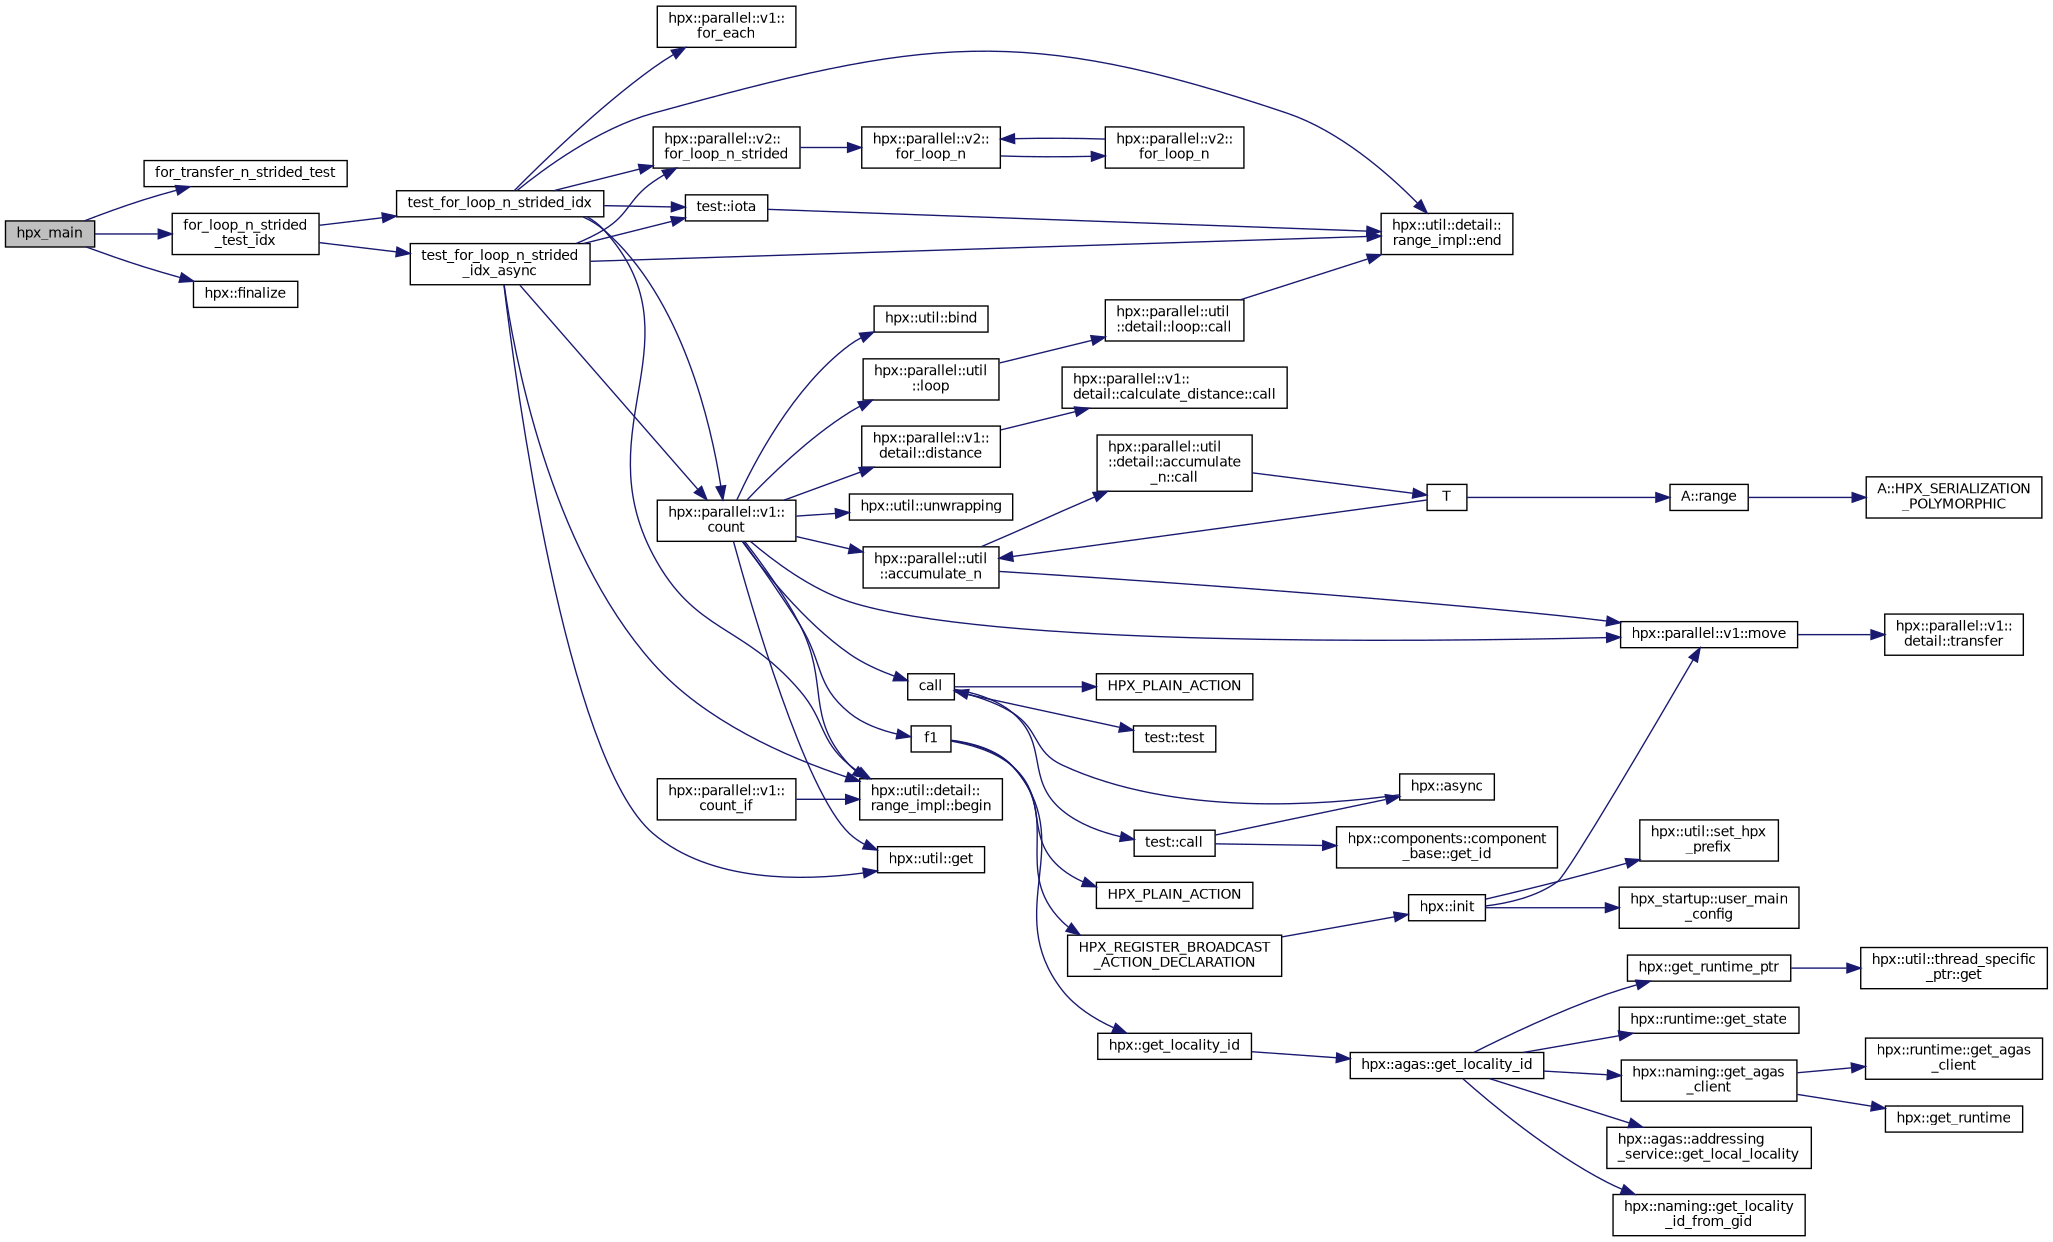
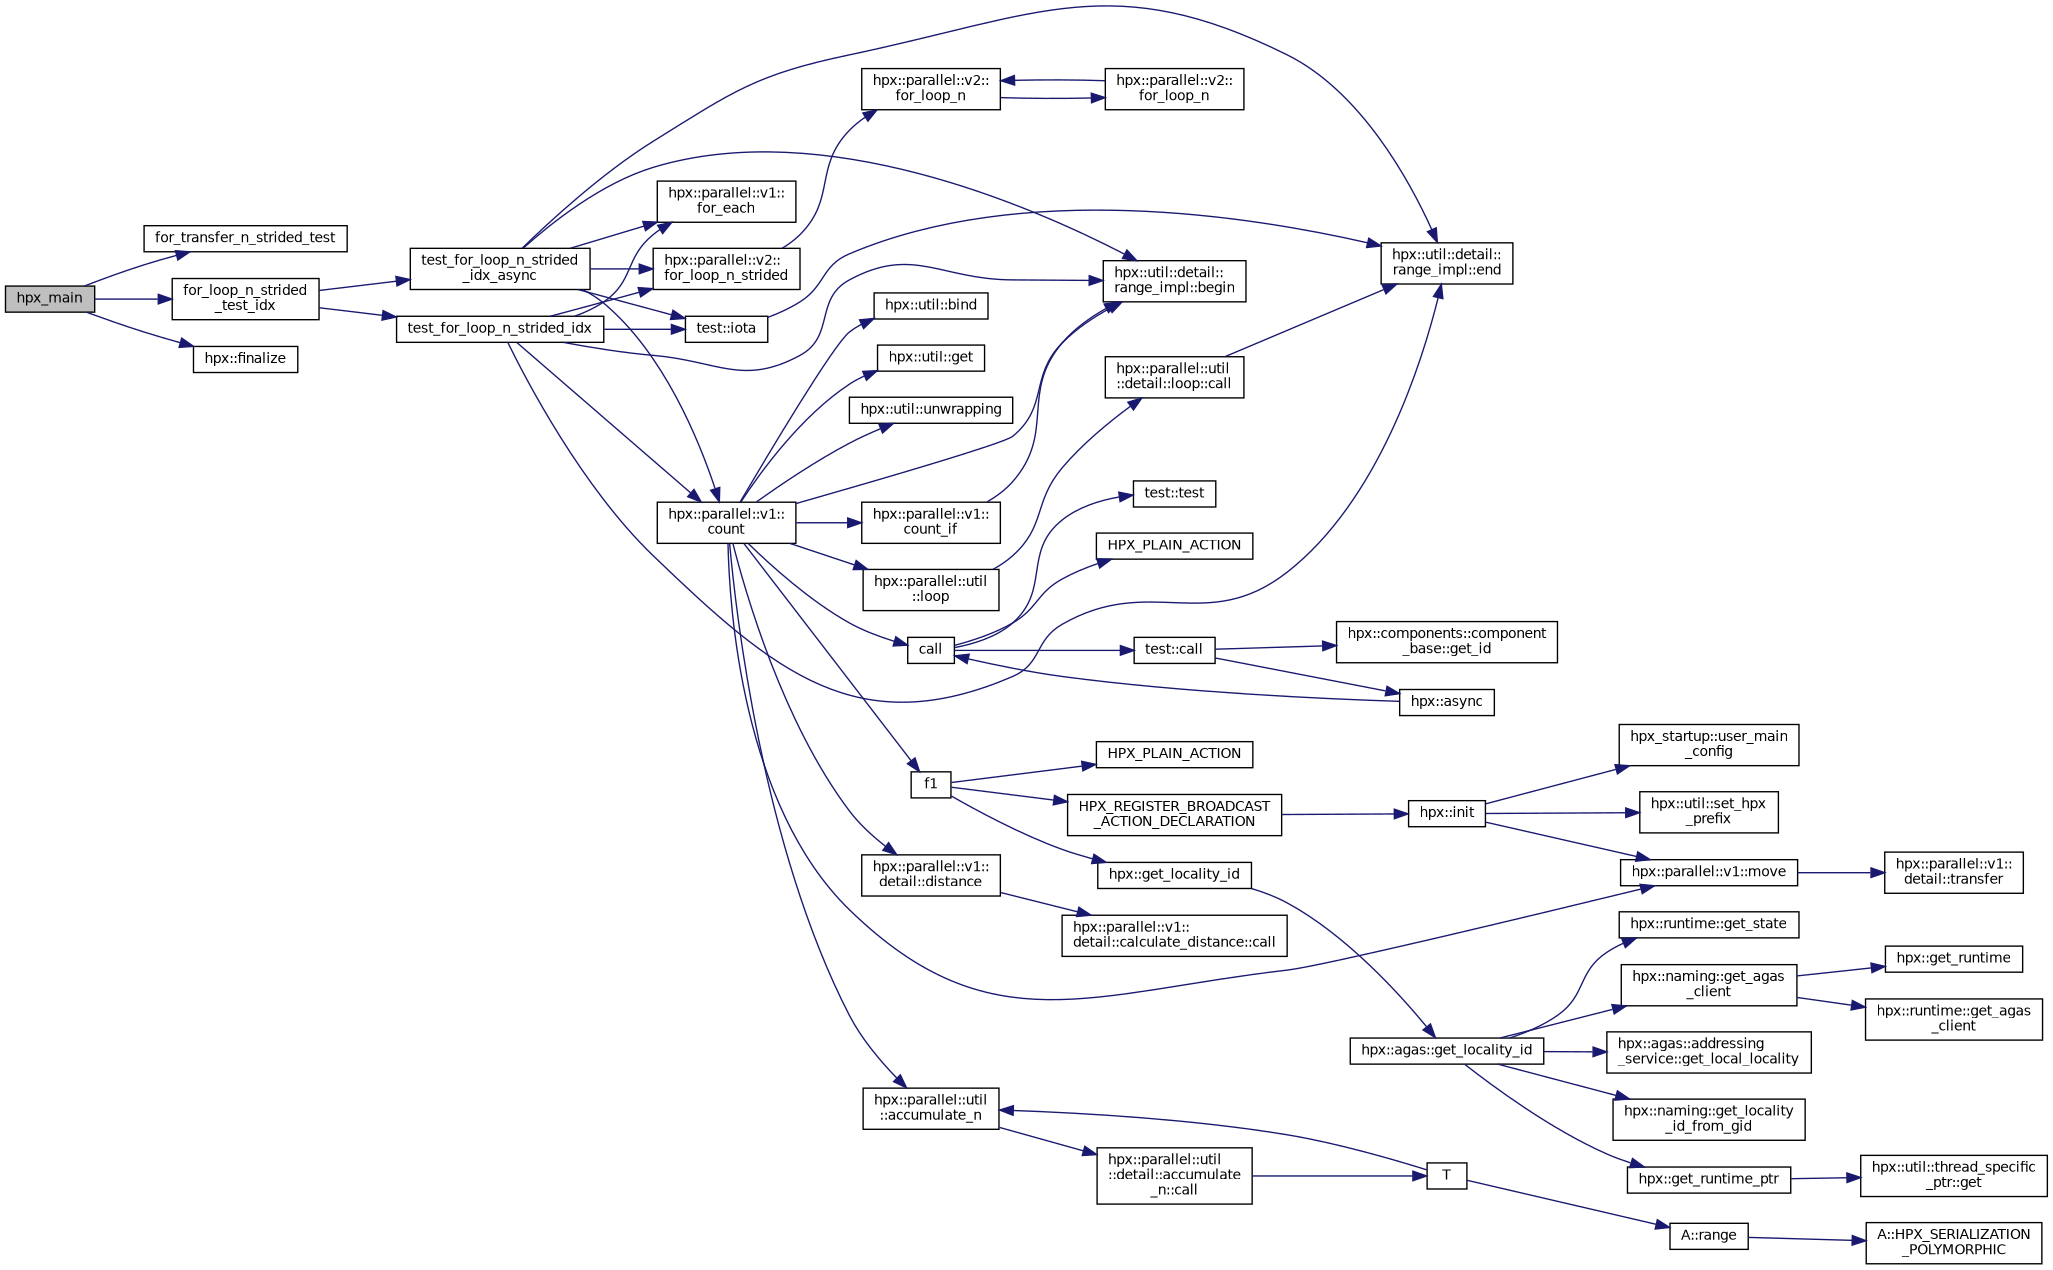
edge "hpx::parallel::v1:: count" -> "hpx::parallel::v1:: count_if": added
edge "hpx::parallel::util ::accumulate_n" -> "hpx::parallel::v1::move": removed
edge "test_for_loop_n_strided _idx_async" -> "hpx::util::get": now "test_for_loop_n_strided _idx_async" -> "hpx::parallel::v1:: for_each"
